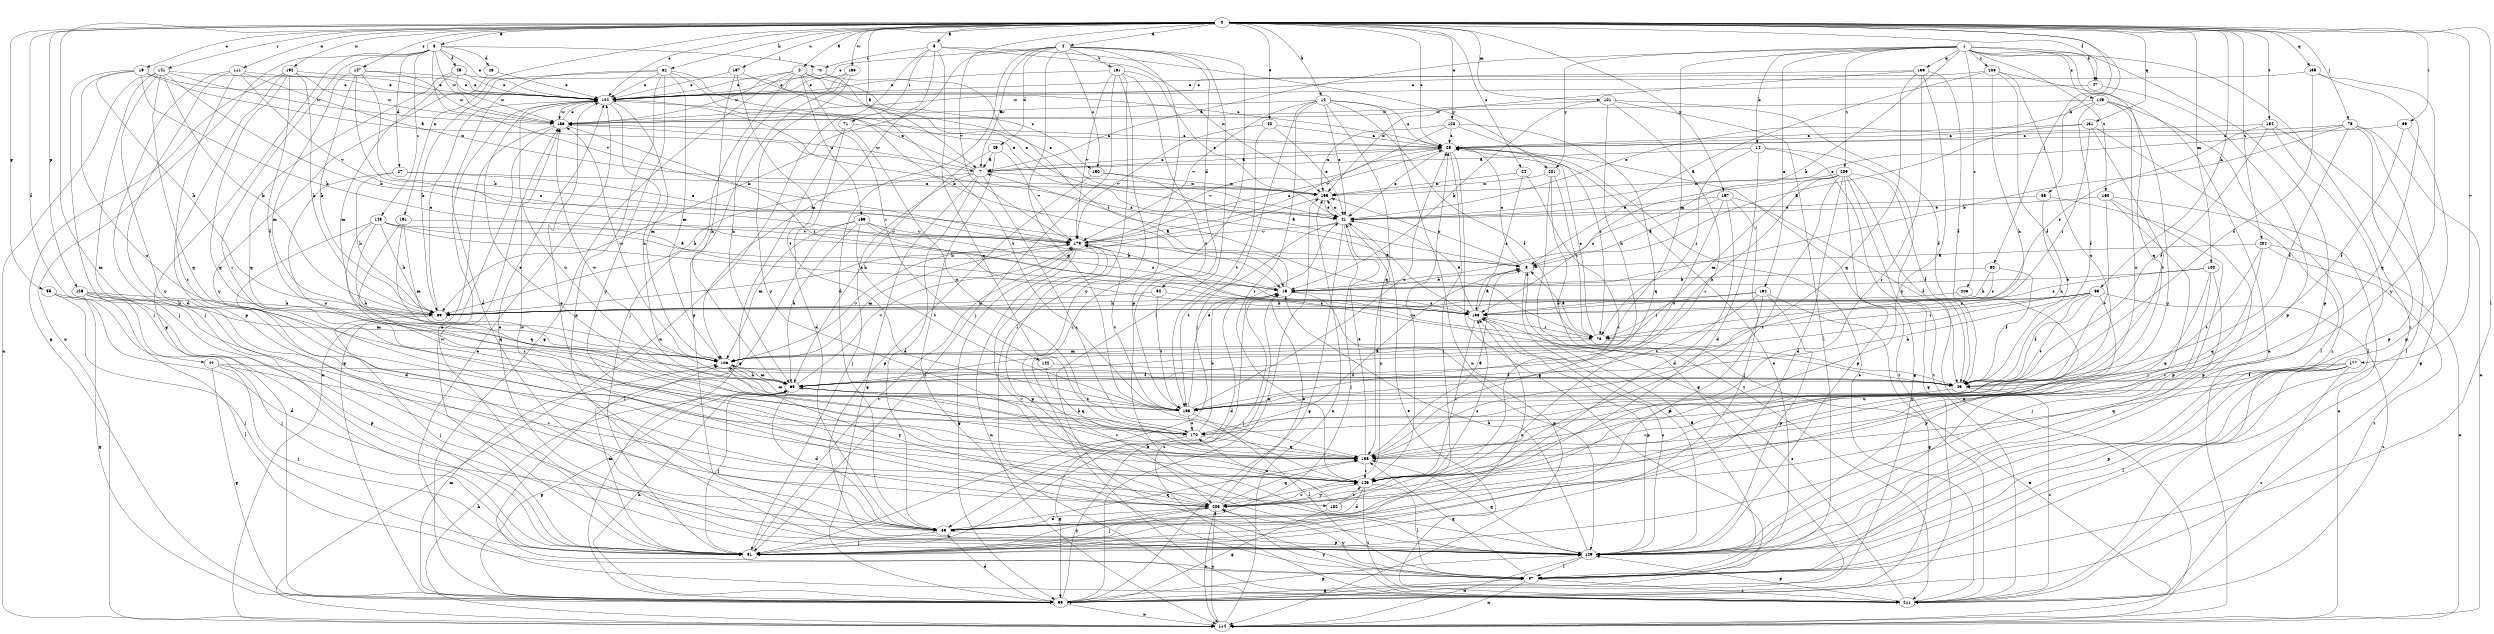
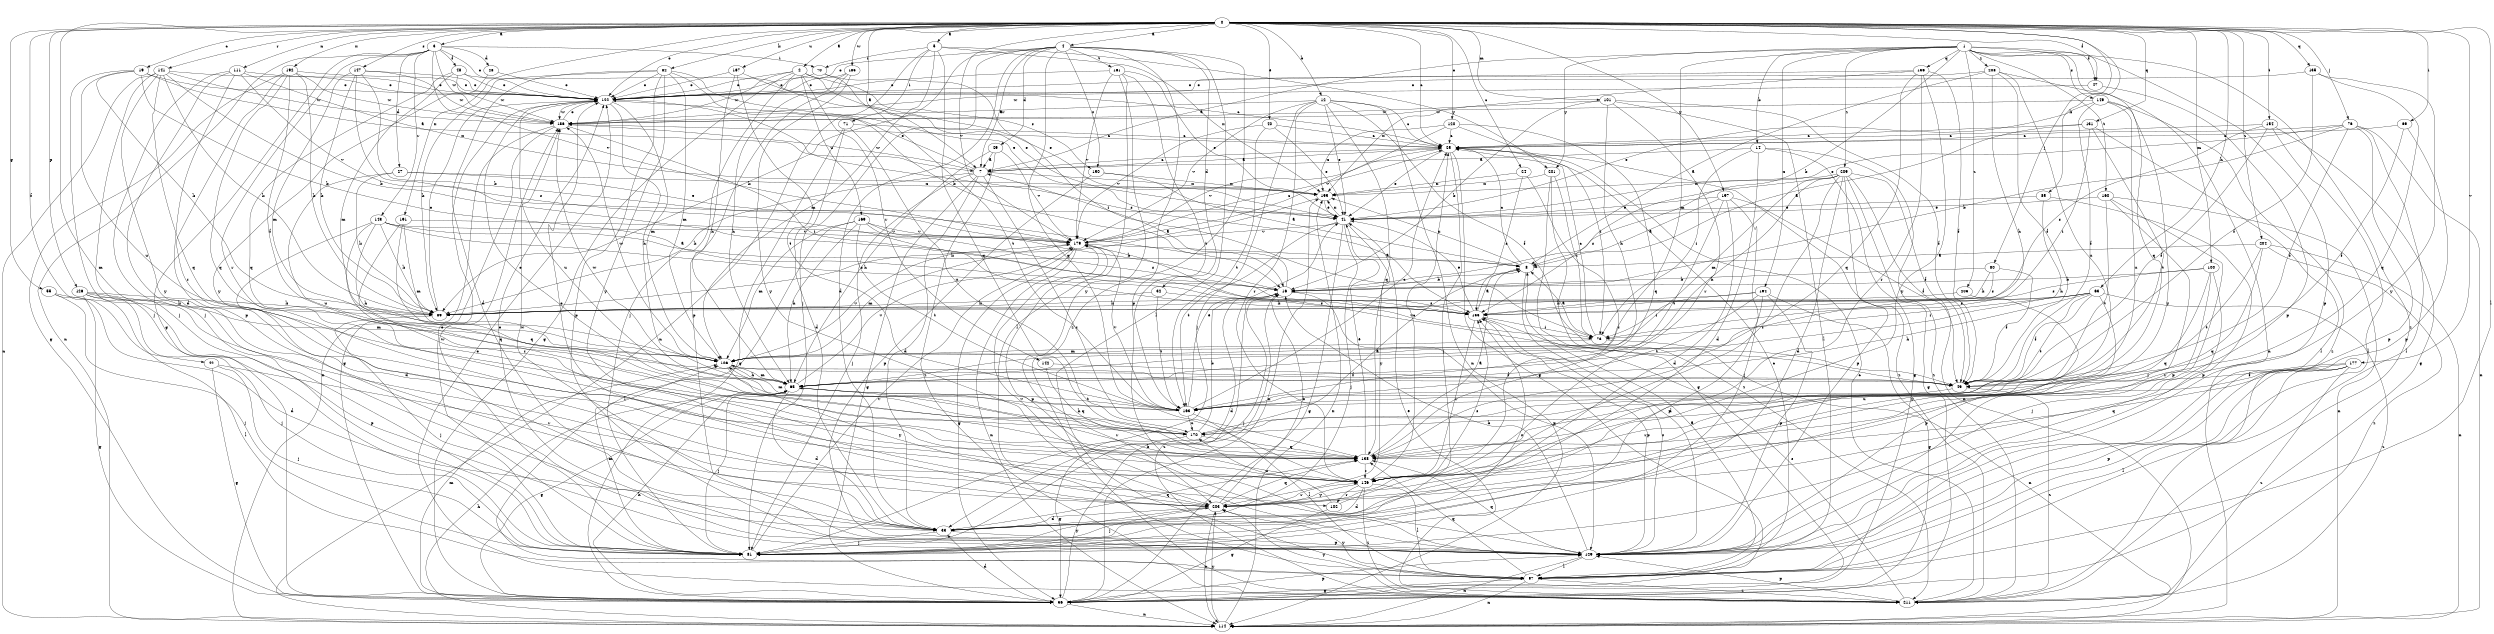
edge "161" -> "81": now "4" -> "81"
edge "42" -> "49": removed, label "f"
edge "102" -> "146": reversed
